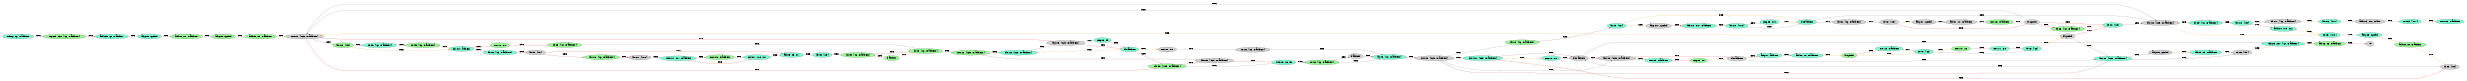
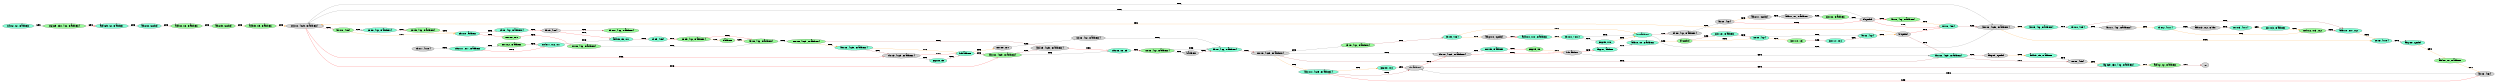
node "mul x12 , x13 , x12": added
edge "ldr x10 , [ sp , # address ]" -> "ldr x11 , [ x10 ]": removed, label "CFG"
